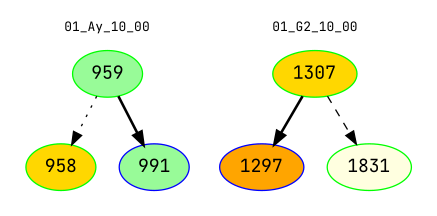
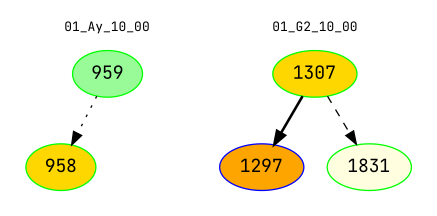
node "991": removed
